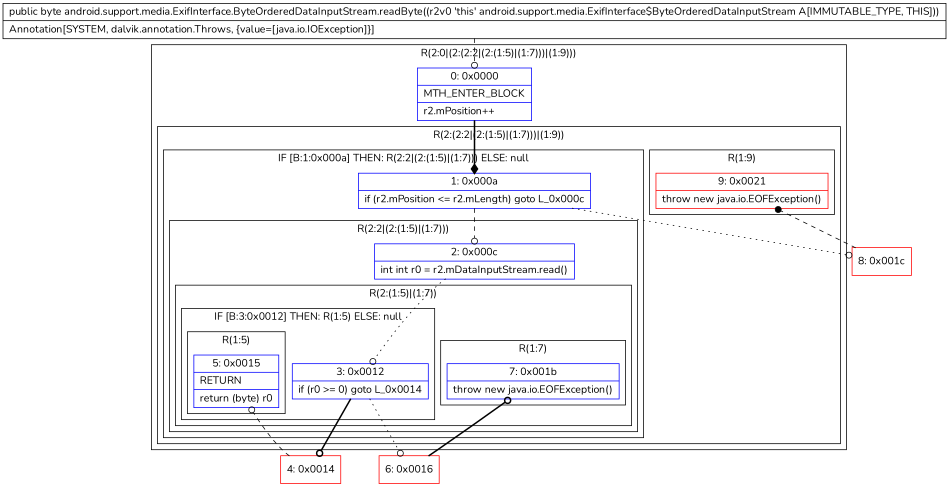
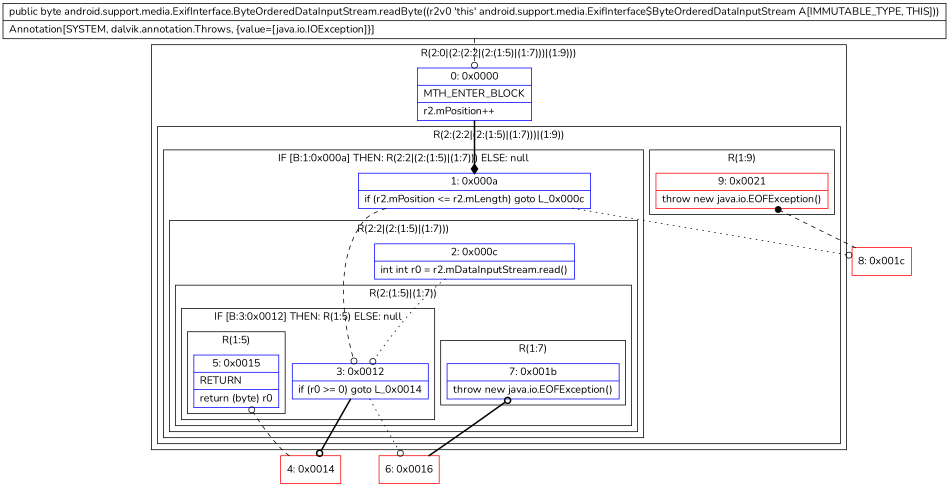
edge "1: 0x000a" -> "2: 0x000c": now "1: 0x000a" -> "3: 0x0012"
